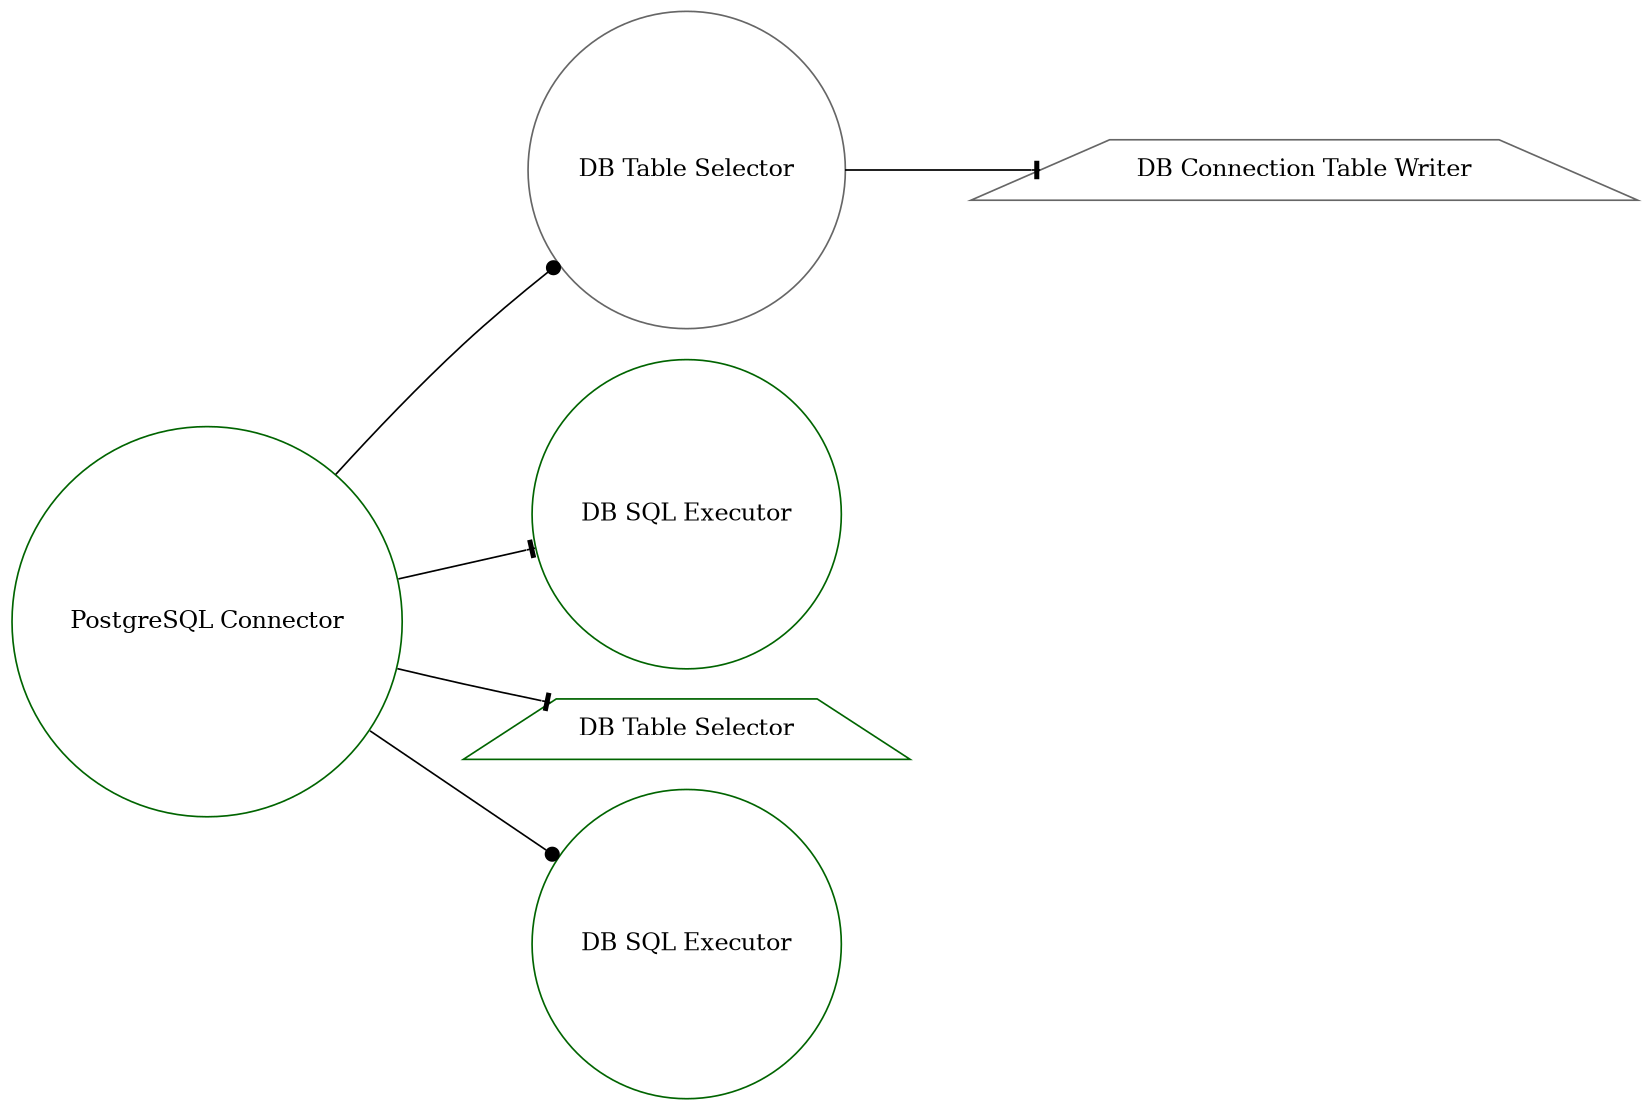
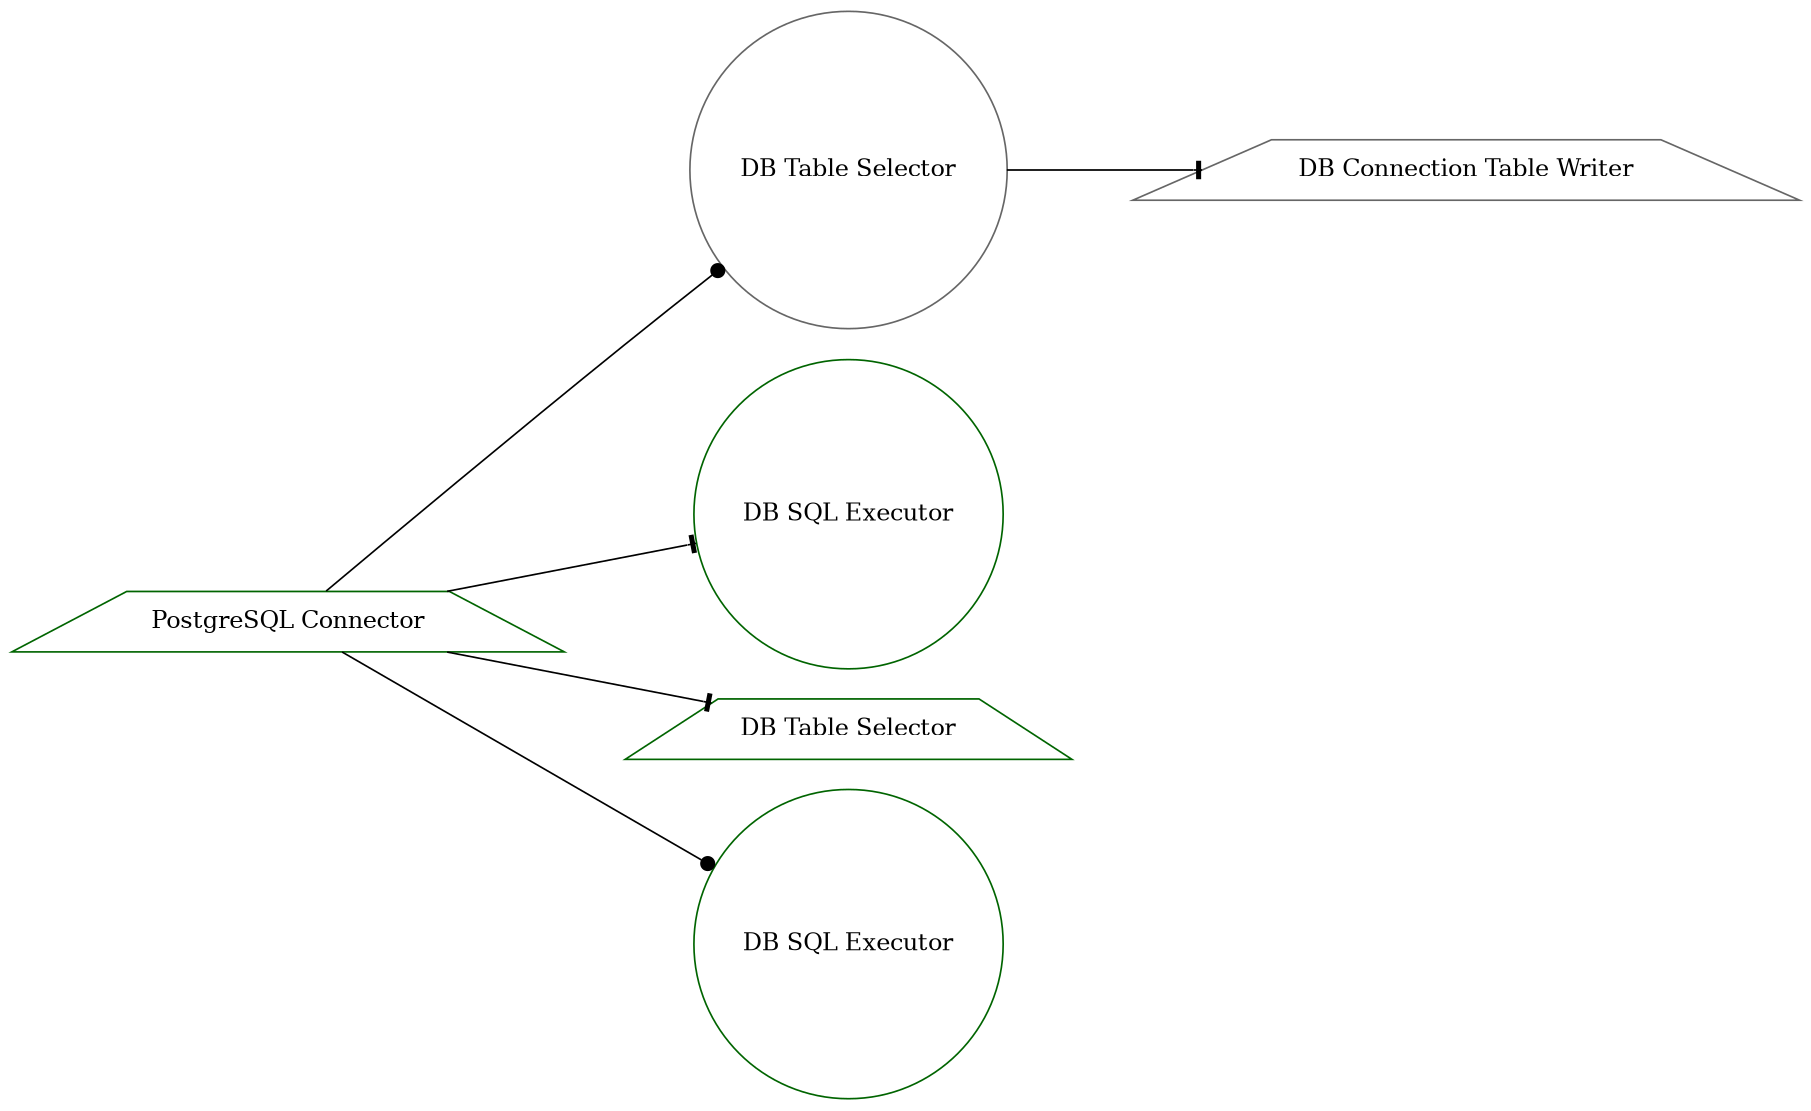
node "PostgreSQL Connector": shape circle -> trapezium
